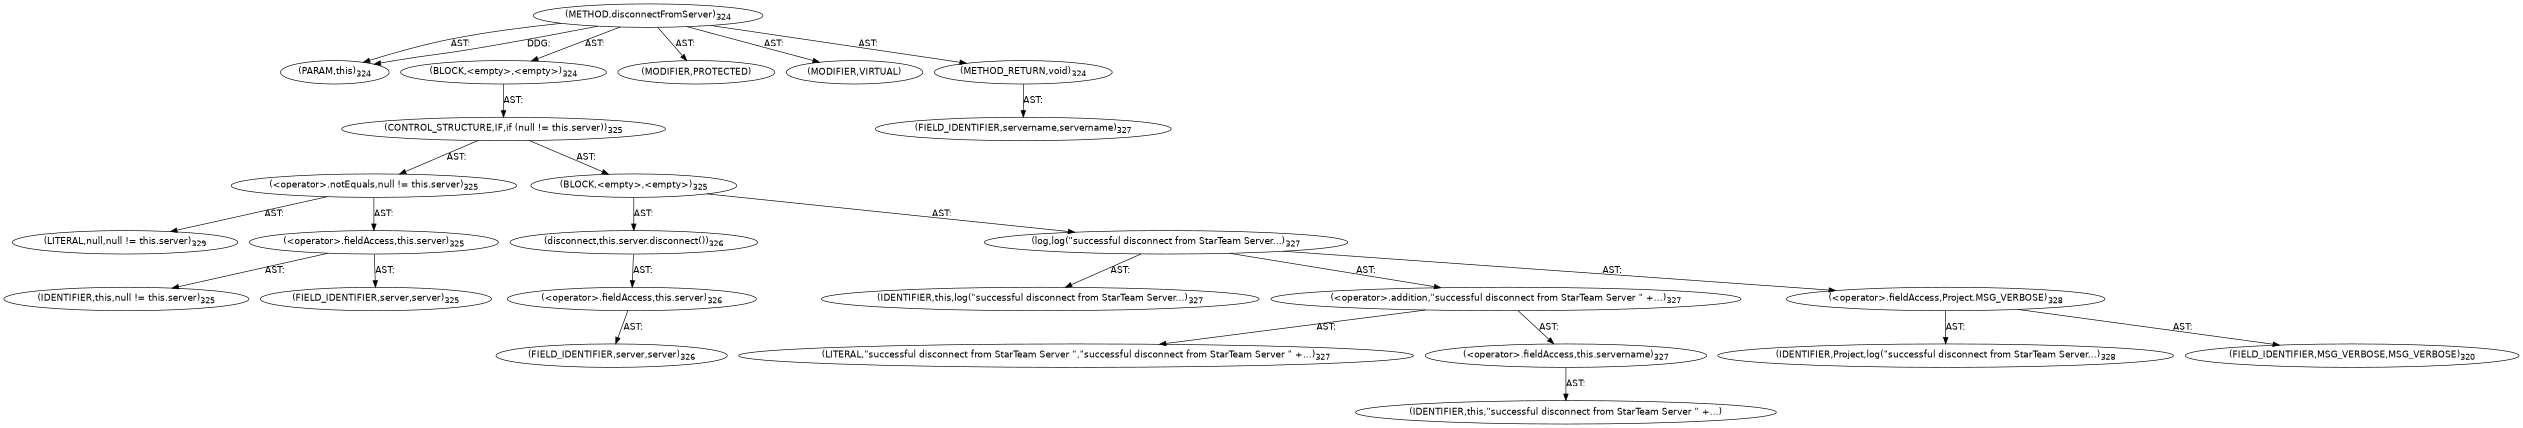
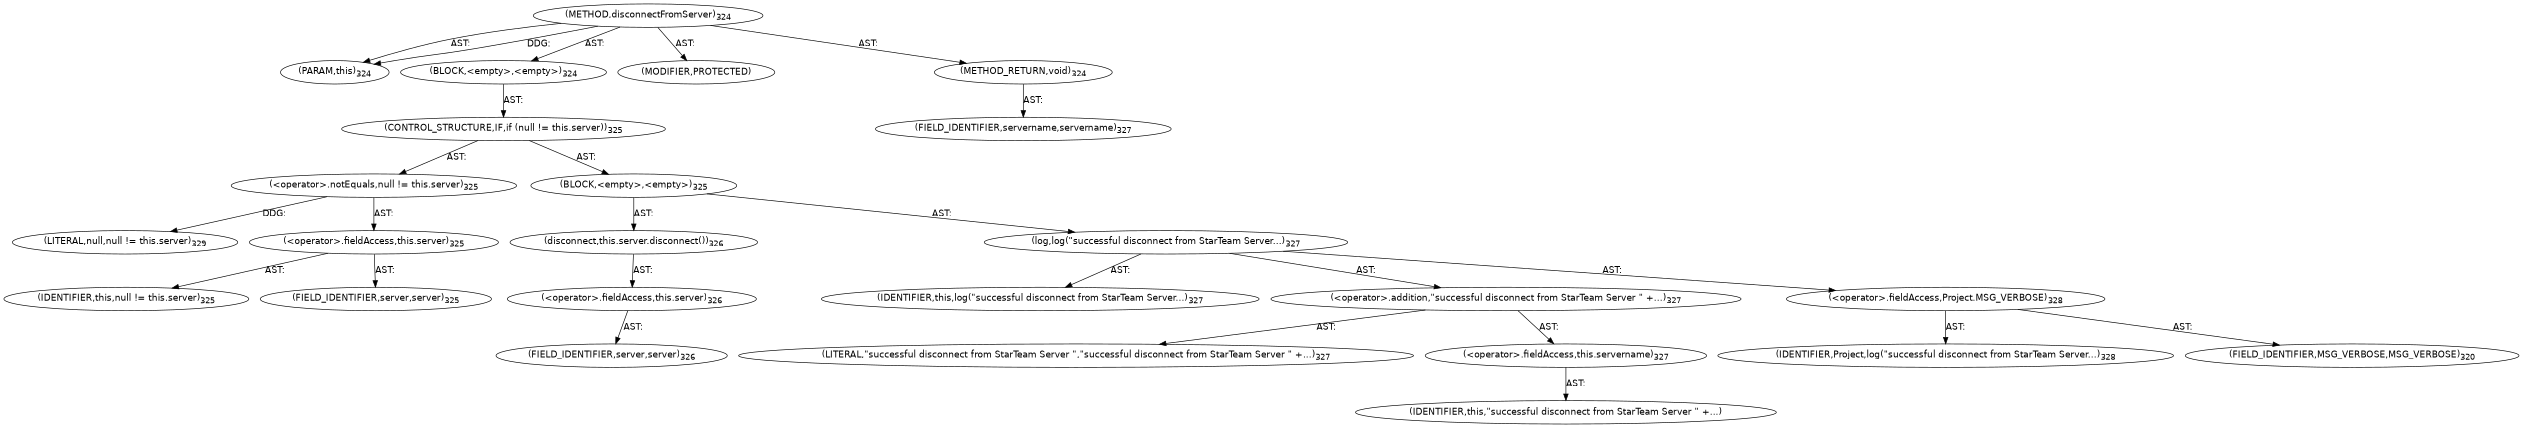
node "(MODIFIER,VIRTUAL)": removed
edge "(<operator>.notEquals,null != this.server)" -> "(LITERAL,null,null != this.server)": label "AST: " -> "DDG: "
